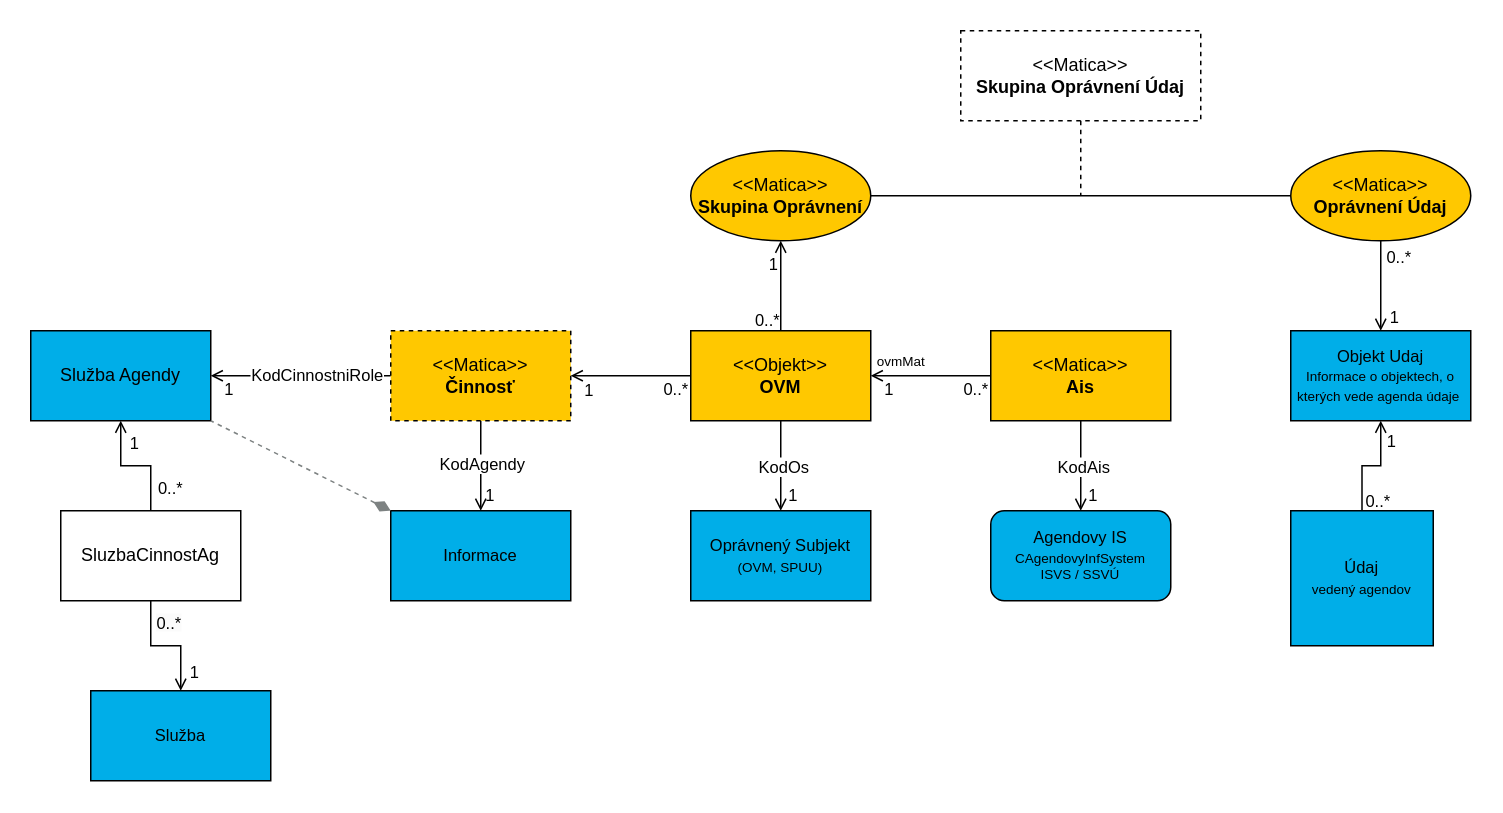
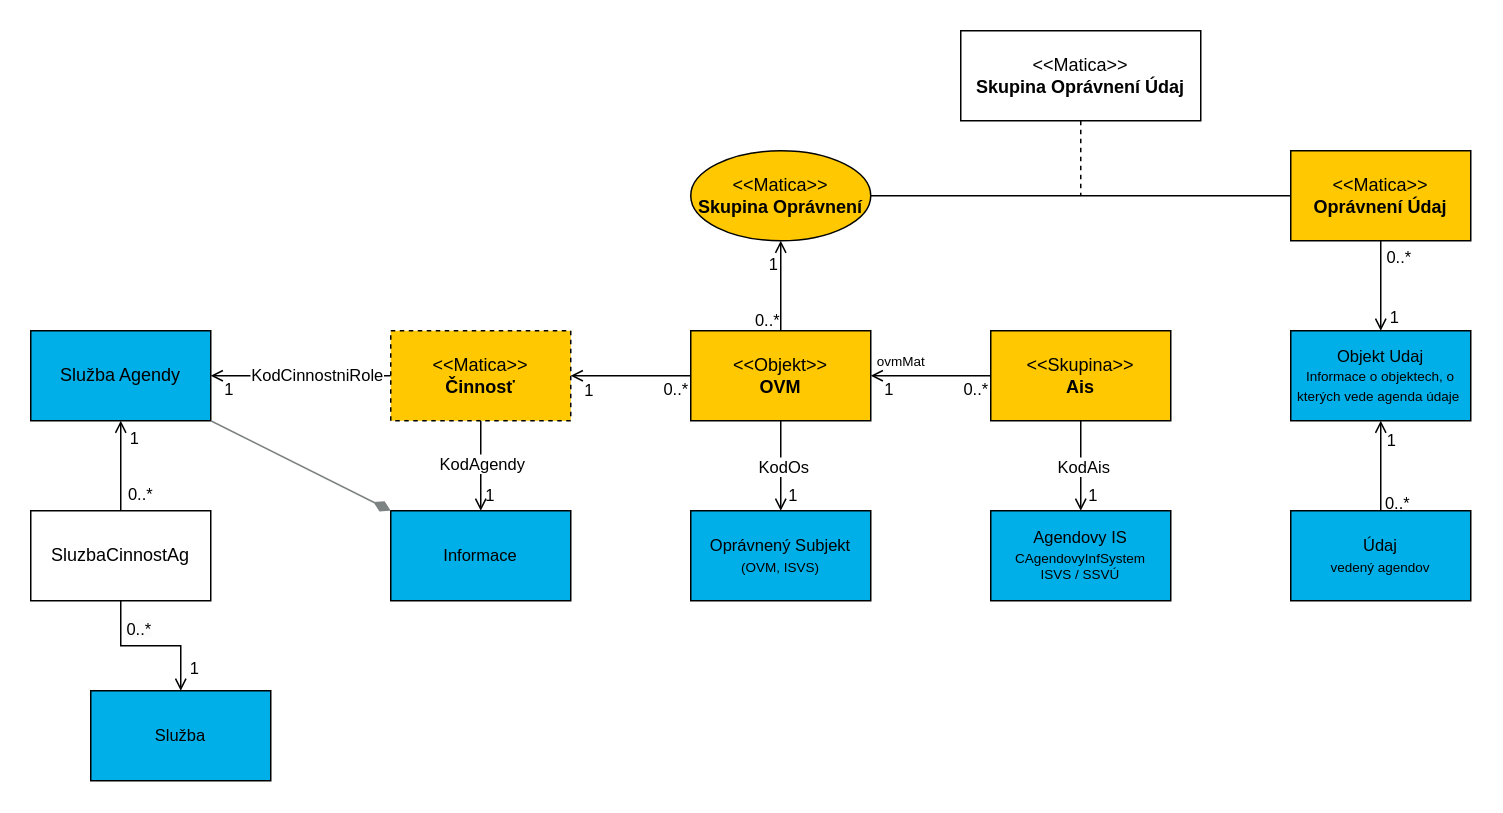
node "<<Matica>> Skupina Oprávnení Údaj": style dashed -> solid
node "<<Matica>> Oprávnení Údaj": shape ellipse -> rectangle
node "<<Matica>> Ais": label "<<Matica>> Ais" -> "<<Skupina>> Ais"
edge "Služba Agendy" -> "Informace": style dashed -> solid
node "SluzbaCinnostAg": moved (151, 556) -> (121, 556)
node "Oprávnený Subjekt (OVM, SPUU)": label "Oprávnený Subjekt (OVM, SPUU)" -> "Oprávnený Subjekt (OVM, ISVS)"
node "Agendovy IS CAgendovyInfSystem ISVS / SSVÚ": shape rounded rectangle -> rectangle
node "Údaj vedený agendov": size 143x135 -> 180x90
